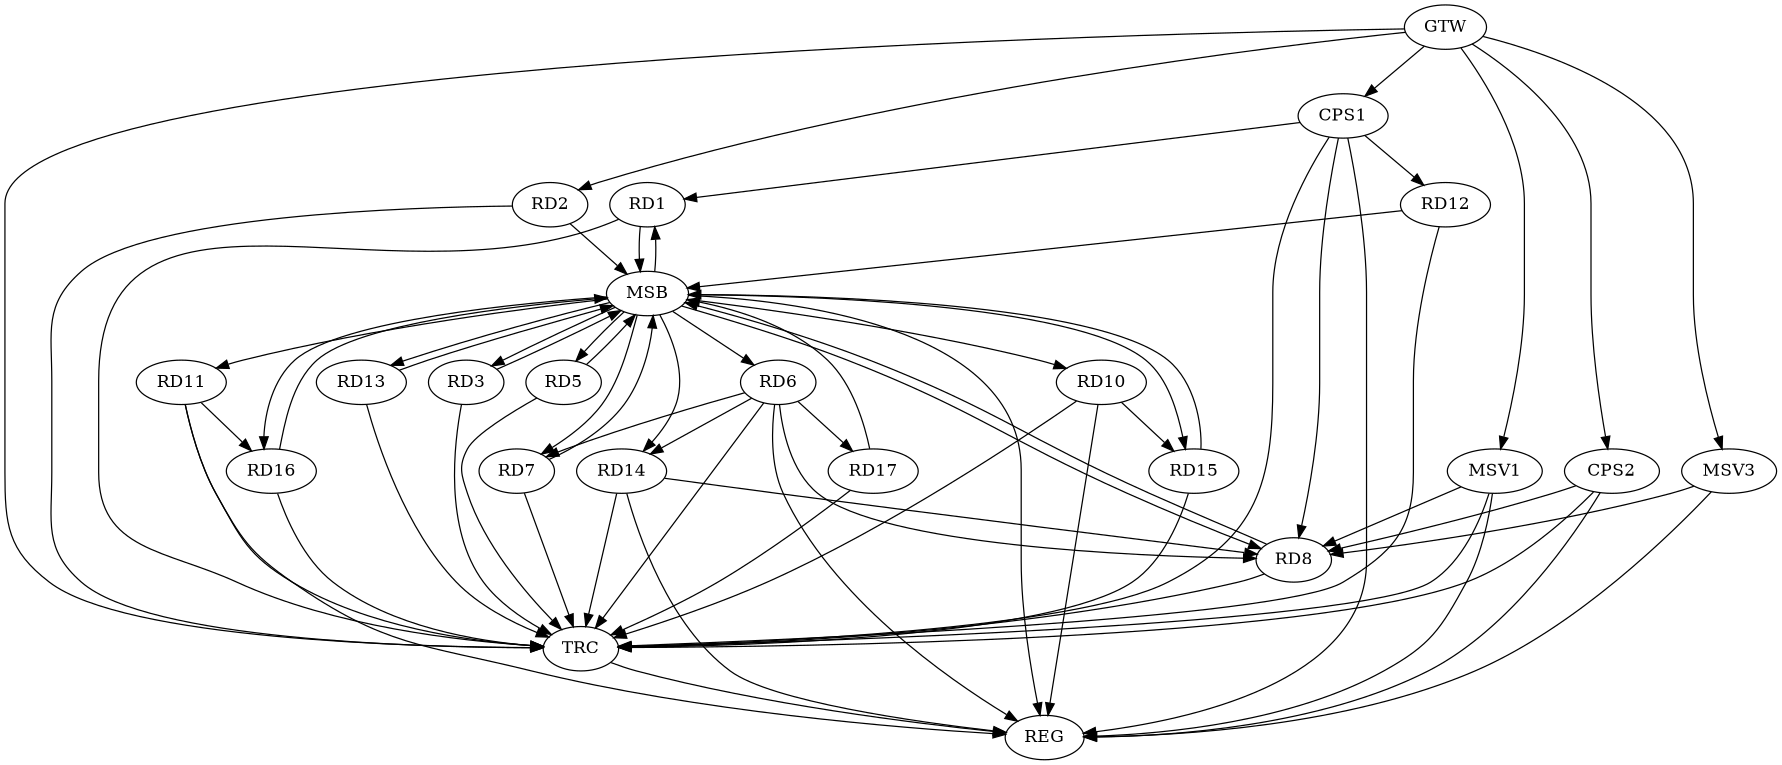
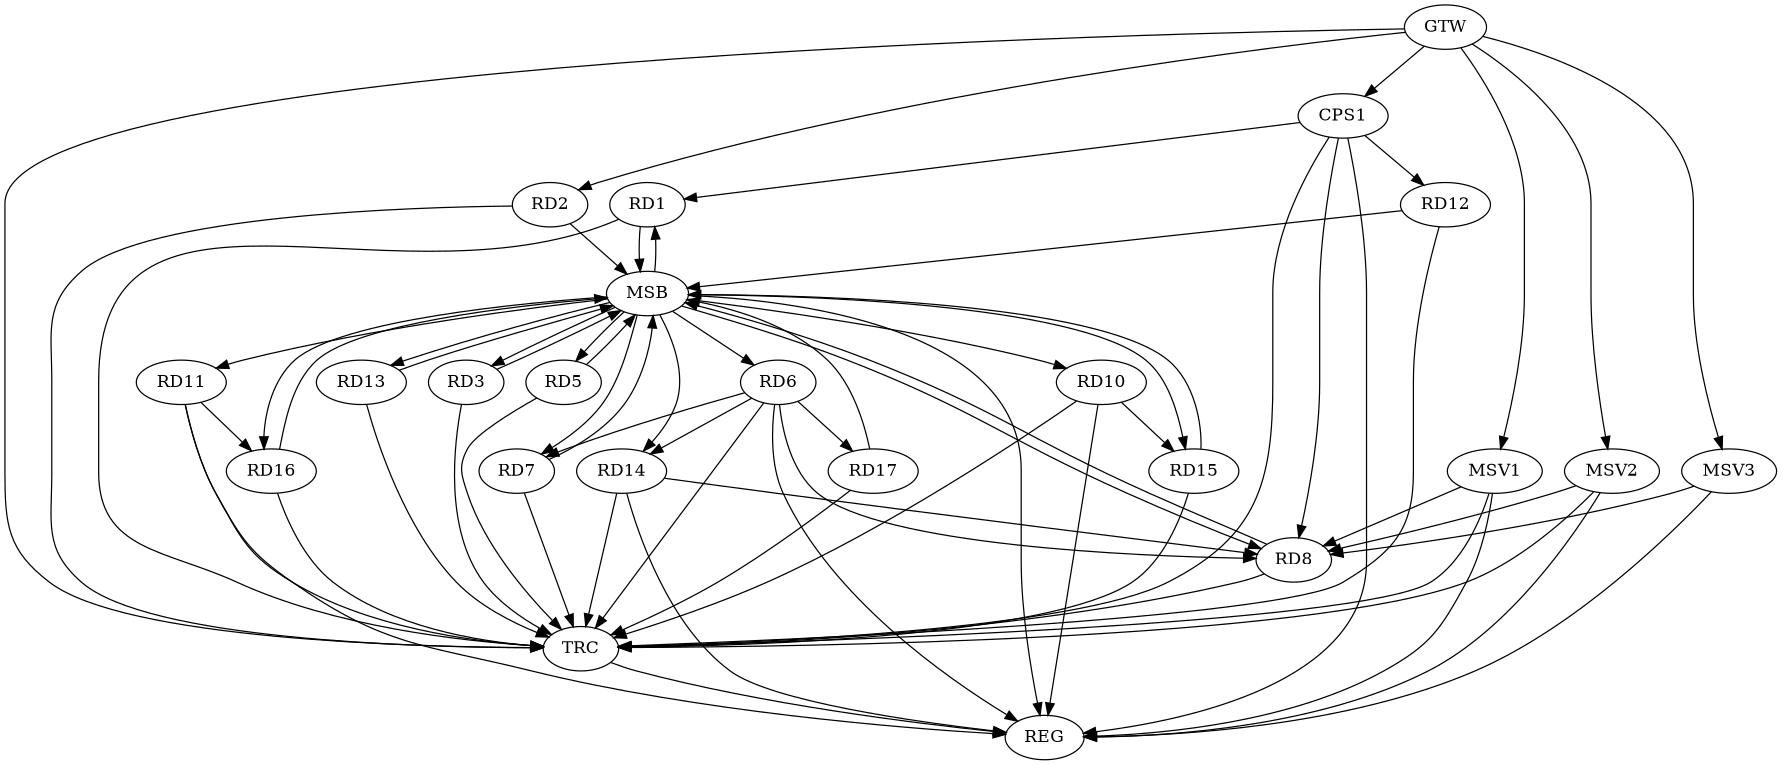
node "CPS2": label "CPS2" -> "MSV2"
